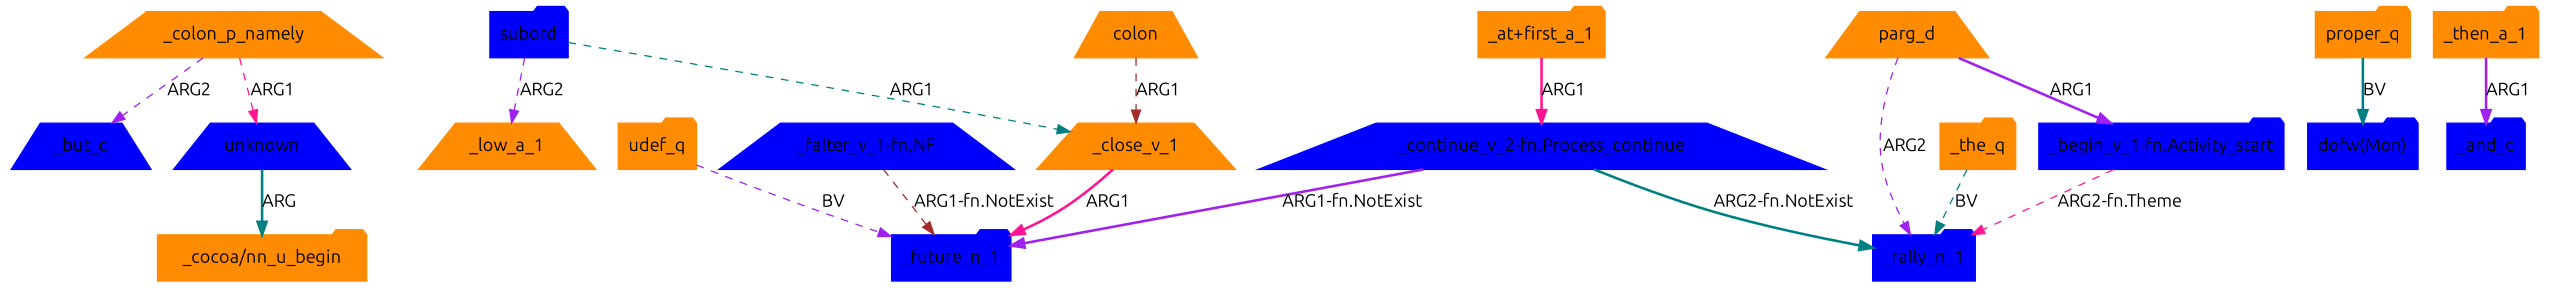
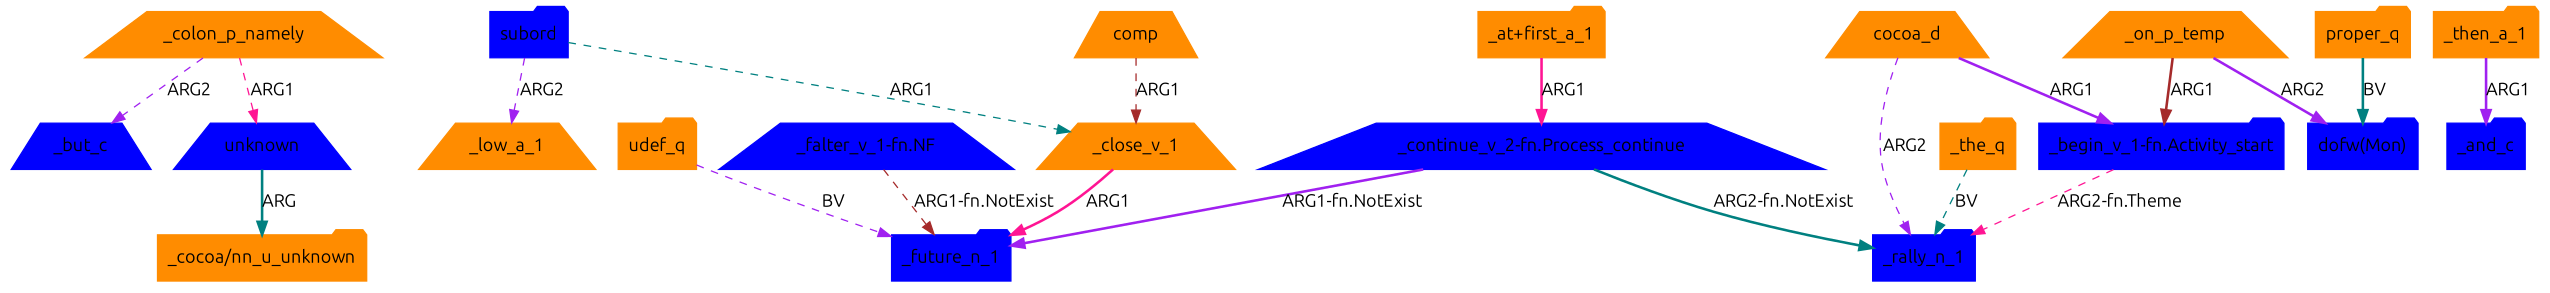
node "colon": label "colon" -> "comp"
node "parg_d": label "parg_d" -> "cocoa_d"
node "_on_p_temp": added
node "_cocoa/nn_u_begin": label "_cocoa/nn_u_begin" -> "_cocoa/nn_u_unknown"
